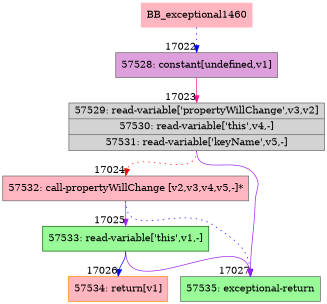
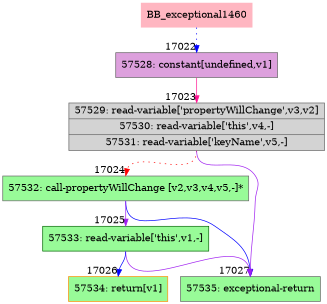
node "57532: call-propertyWillChange [v2,v3,v4,v5,-]*": fillcolor lightpink -> palegreen
edge "57532: call-propertyWillChange [v2,v3,v4,v5,-]*" -> "57535: exceptional-return": style dotted -> solid
node "57534: return[v1]": fillcolor lightpink -> palegreen
